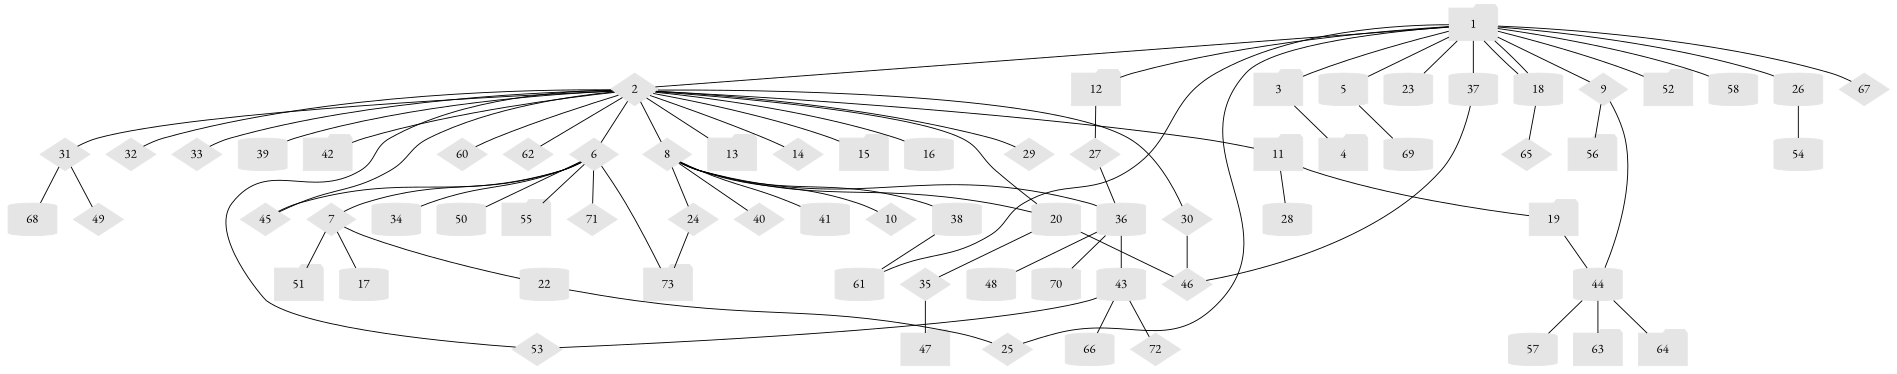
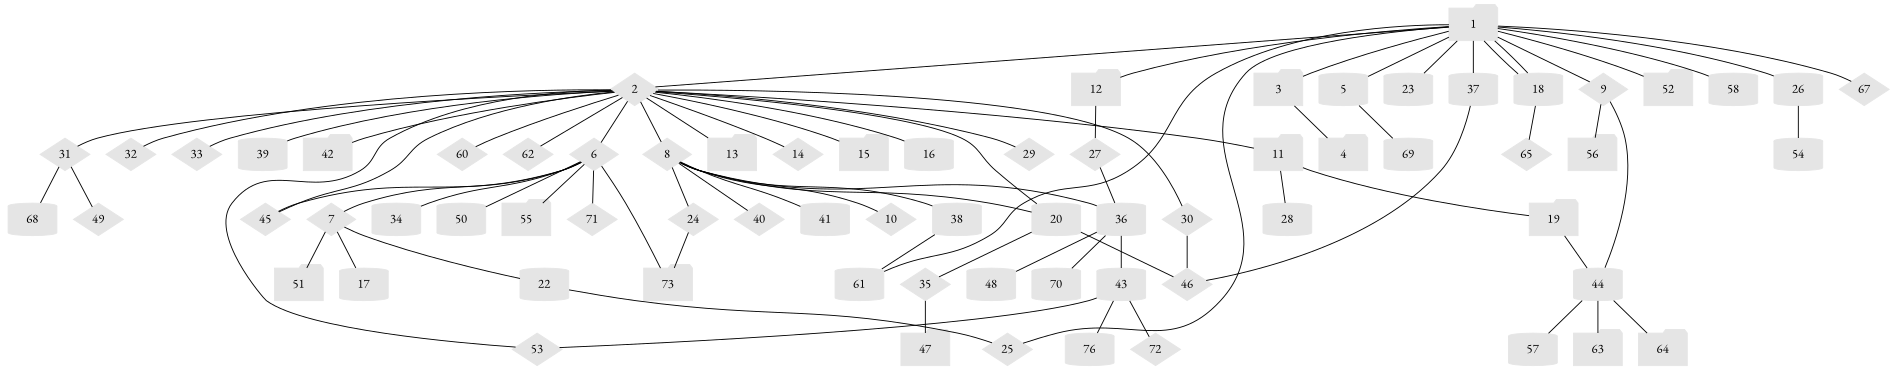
node "66": label "66" -> "76"
